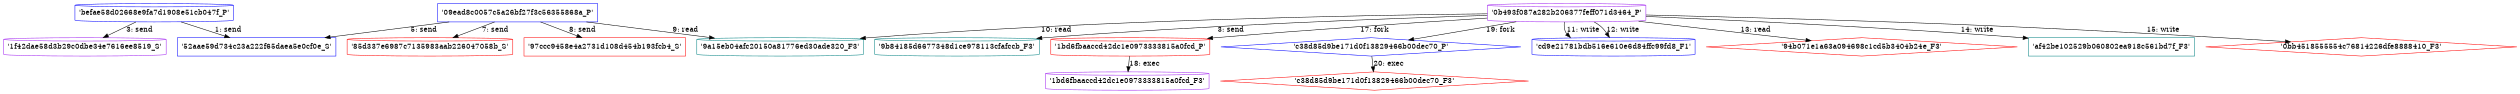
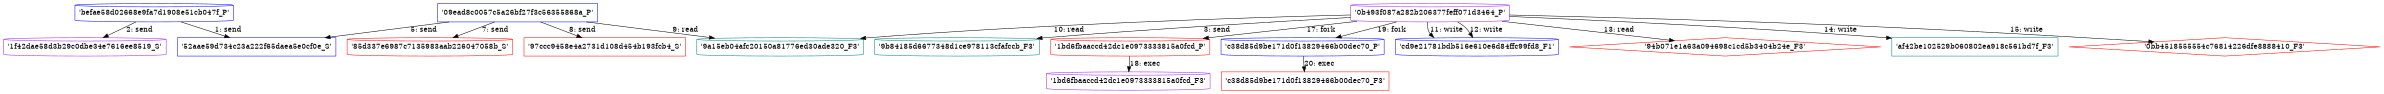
edge "'befae58d02668e9fa7d1908e51cb047f_P'" -> "'1f42dae58d3b29c0dbe34e7616ee8519_S'": label "3: send" -> "2: send"
node "'c38d85d9be171d0f13829466b00dec70_P'": shape diamond -> cylinder
node "'c38d85d9be171d0f13829466b00dec70_F3'": shape diamond -> box
